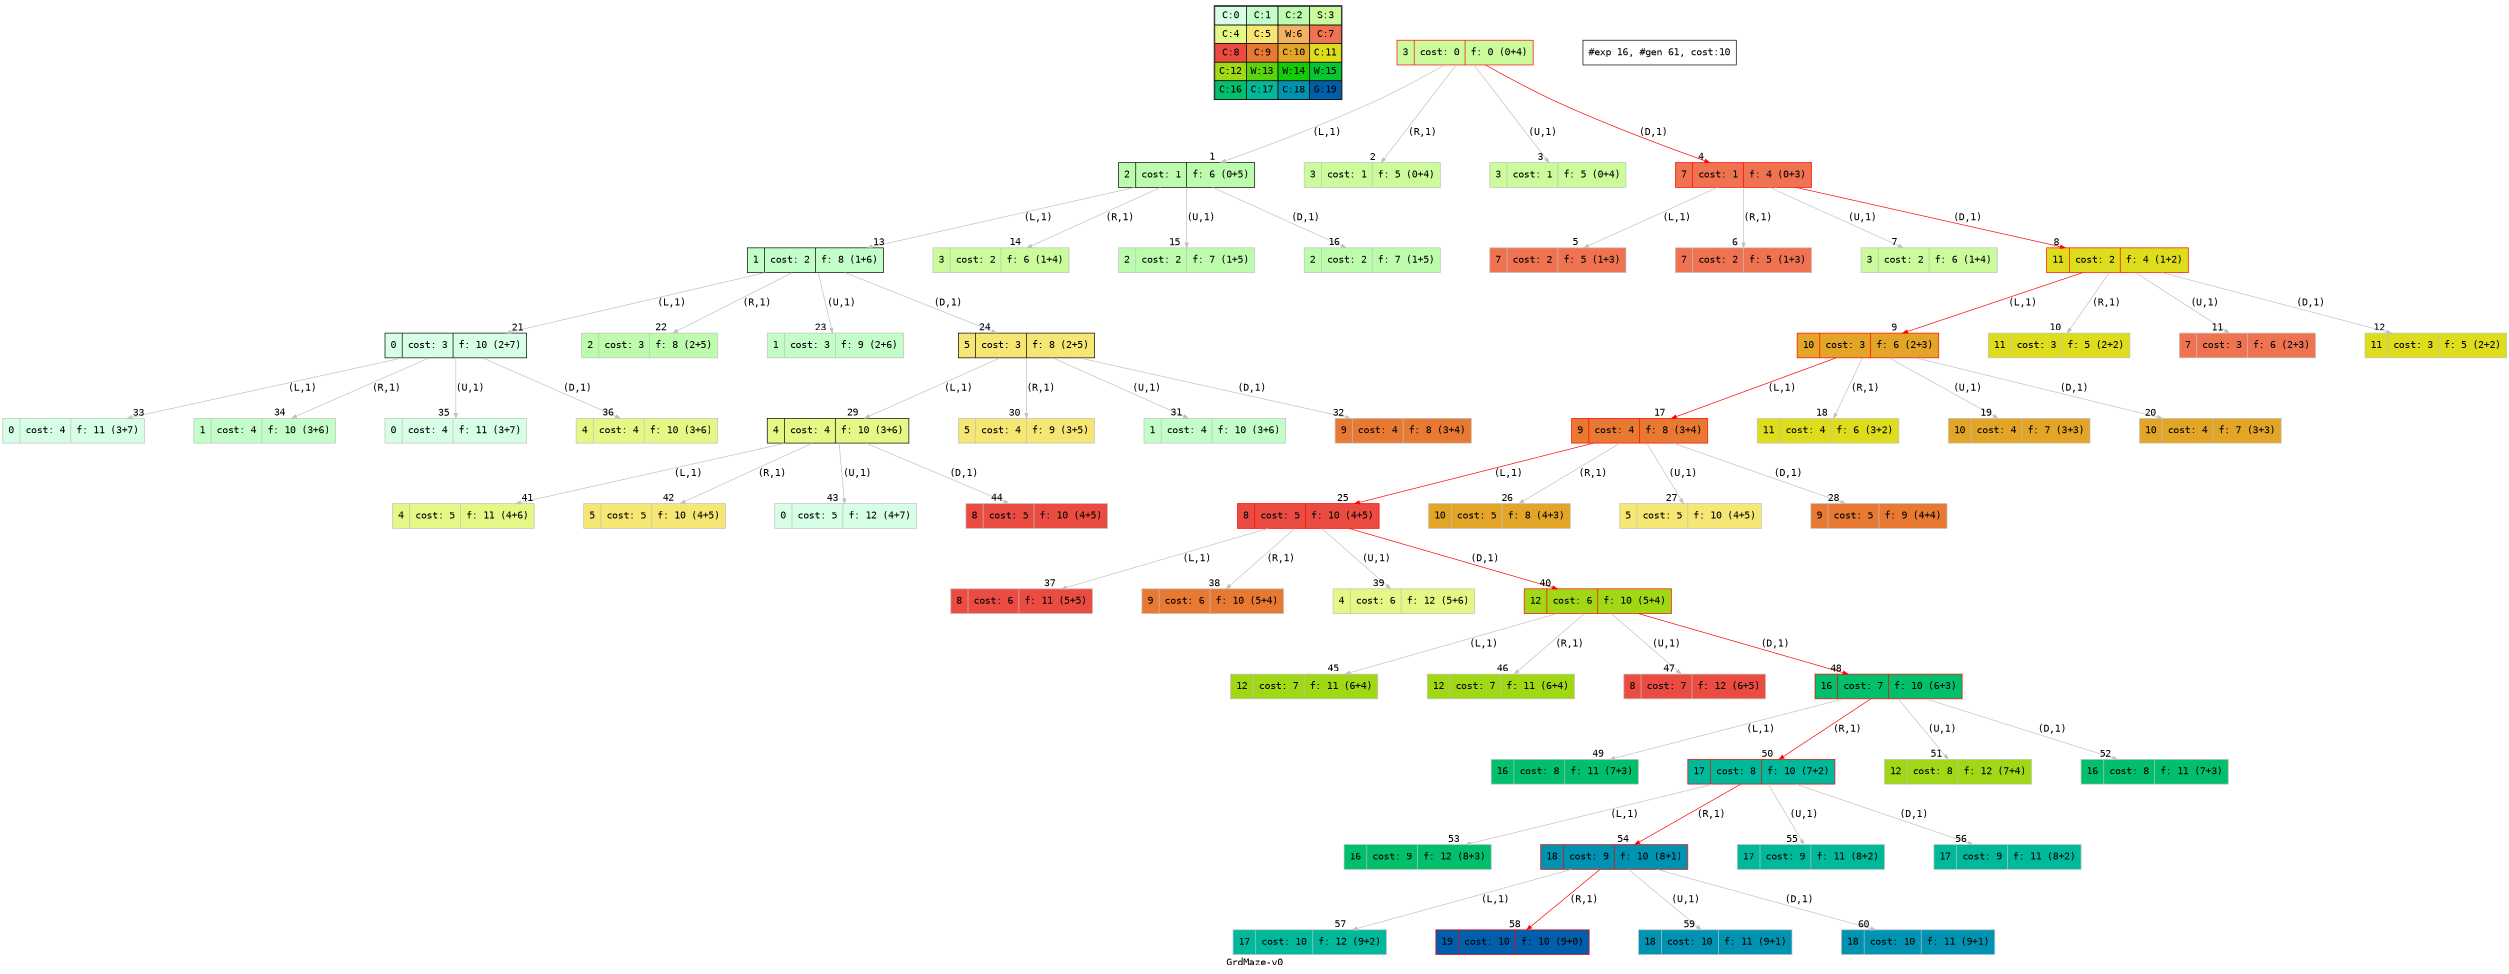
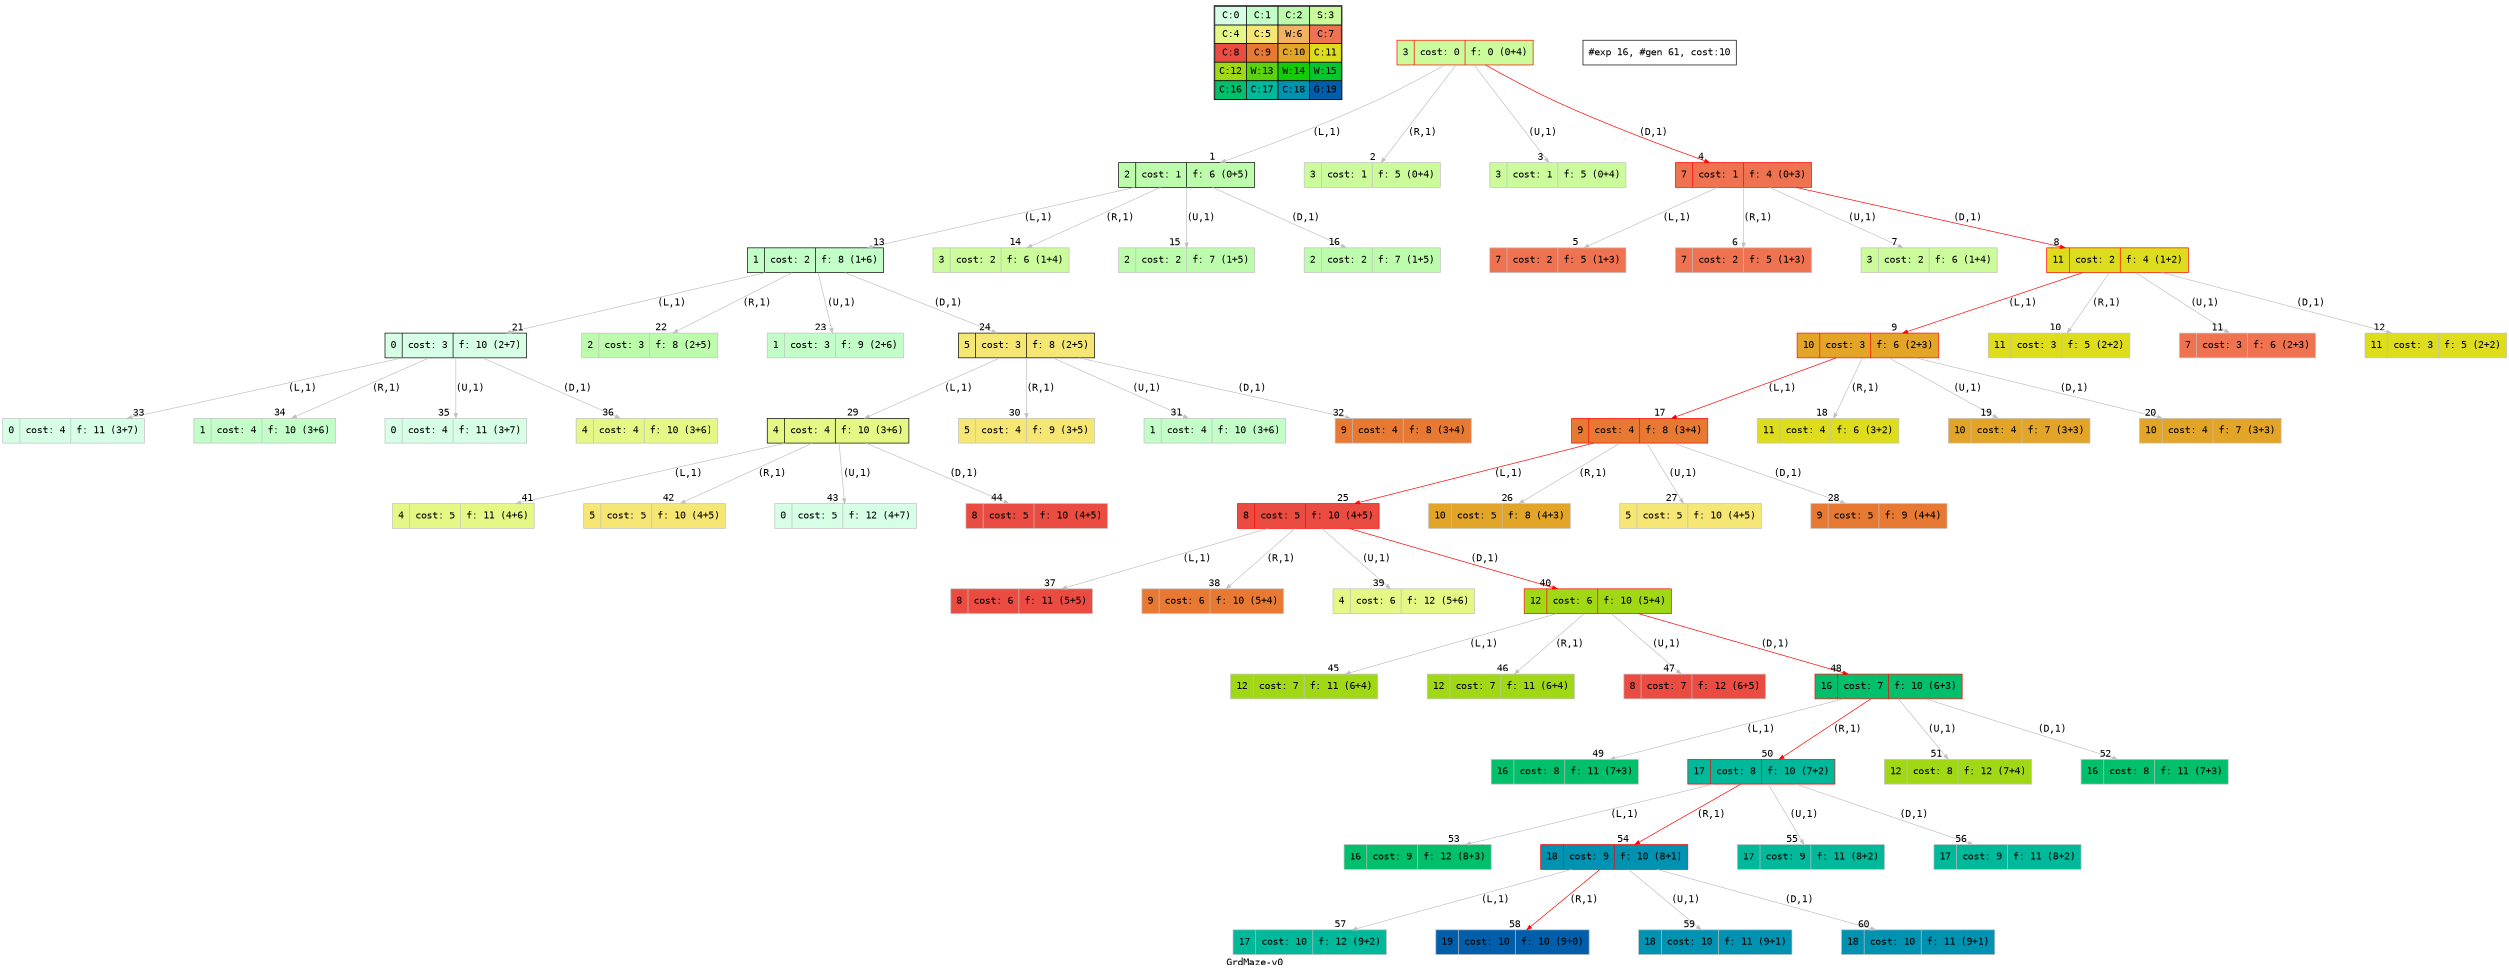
node "19": color red -> grey
